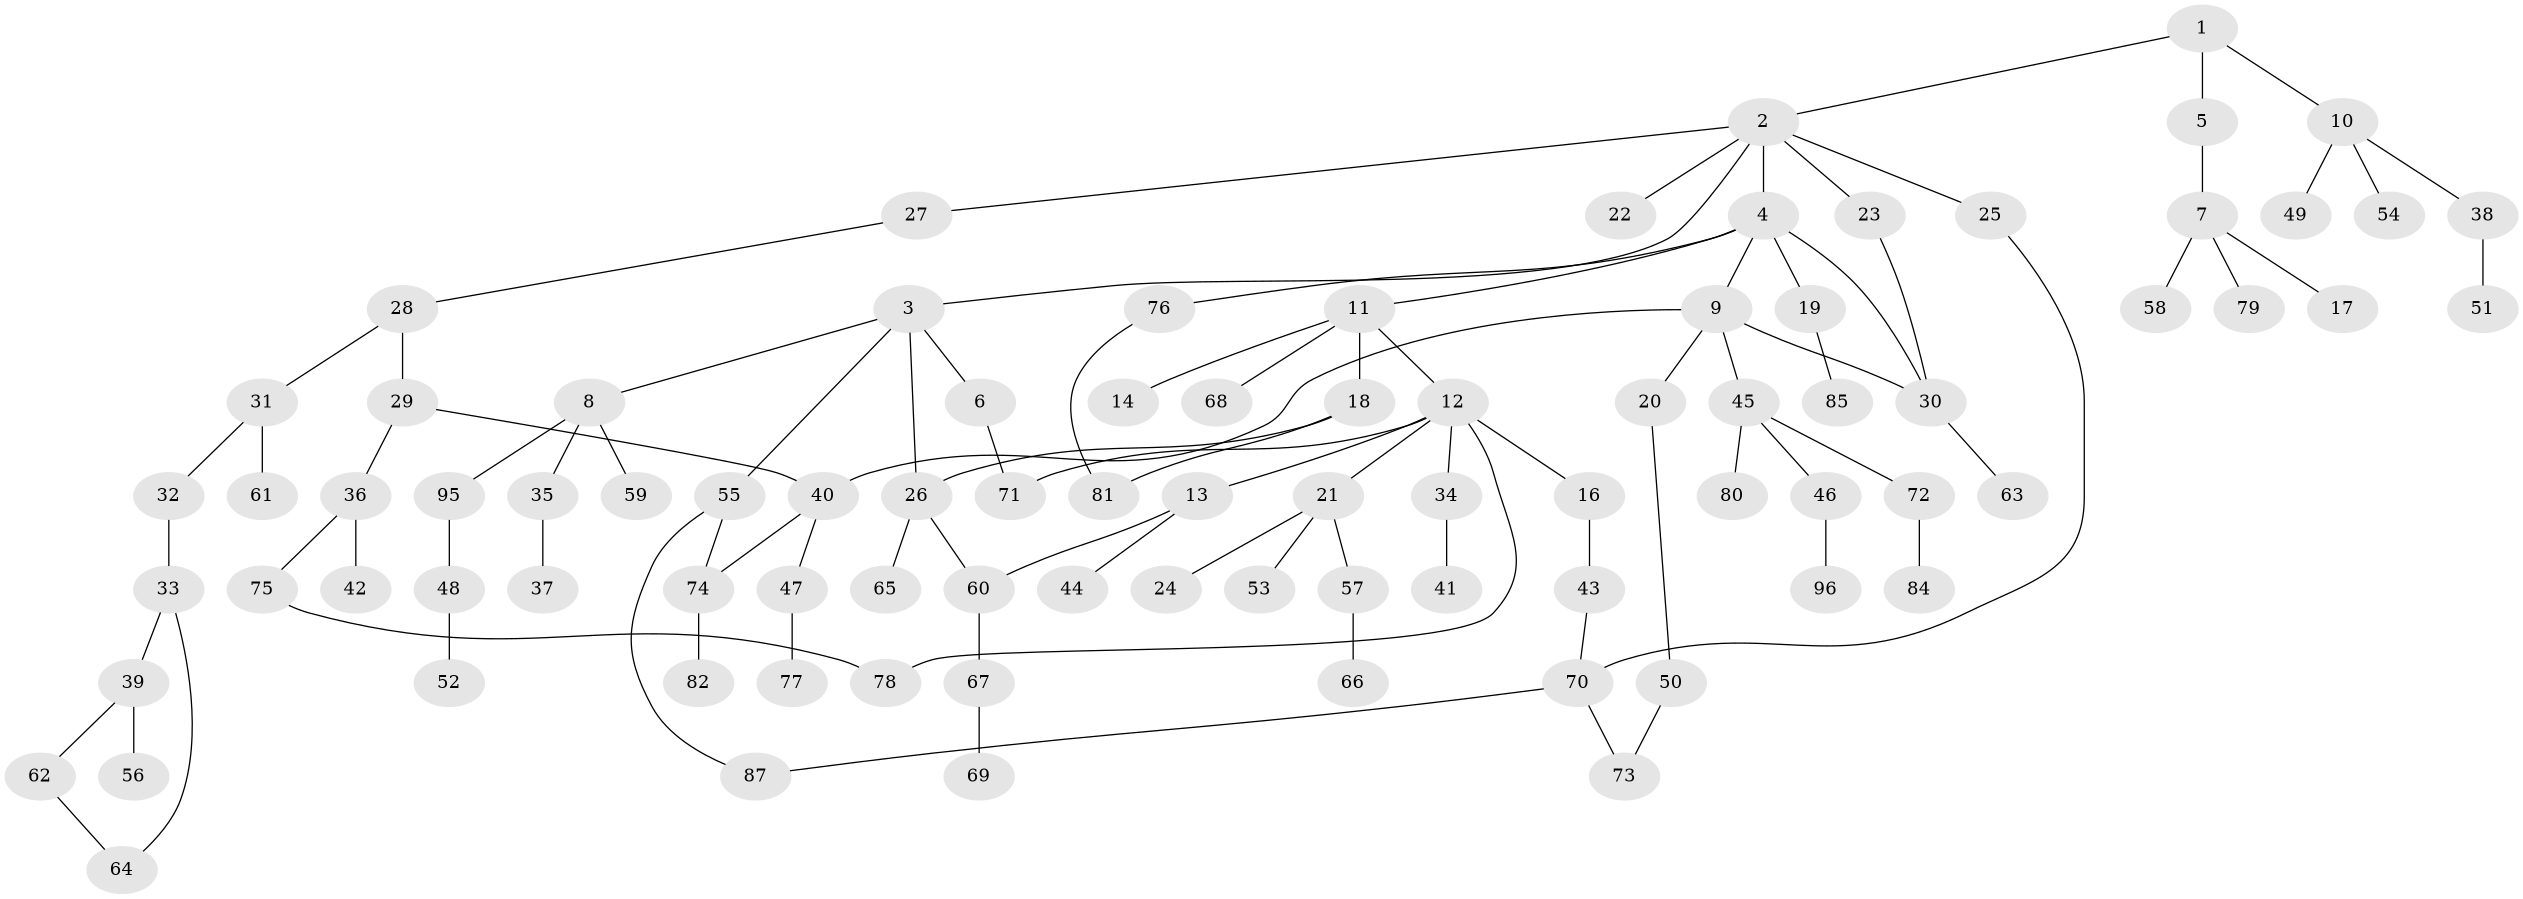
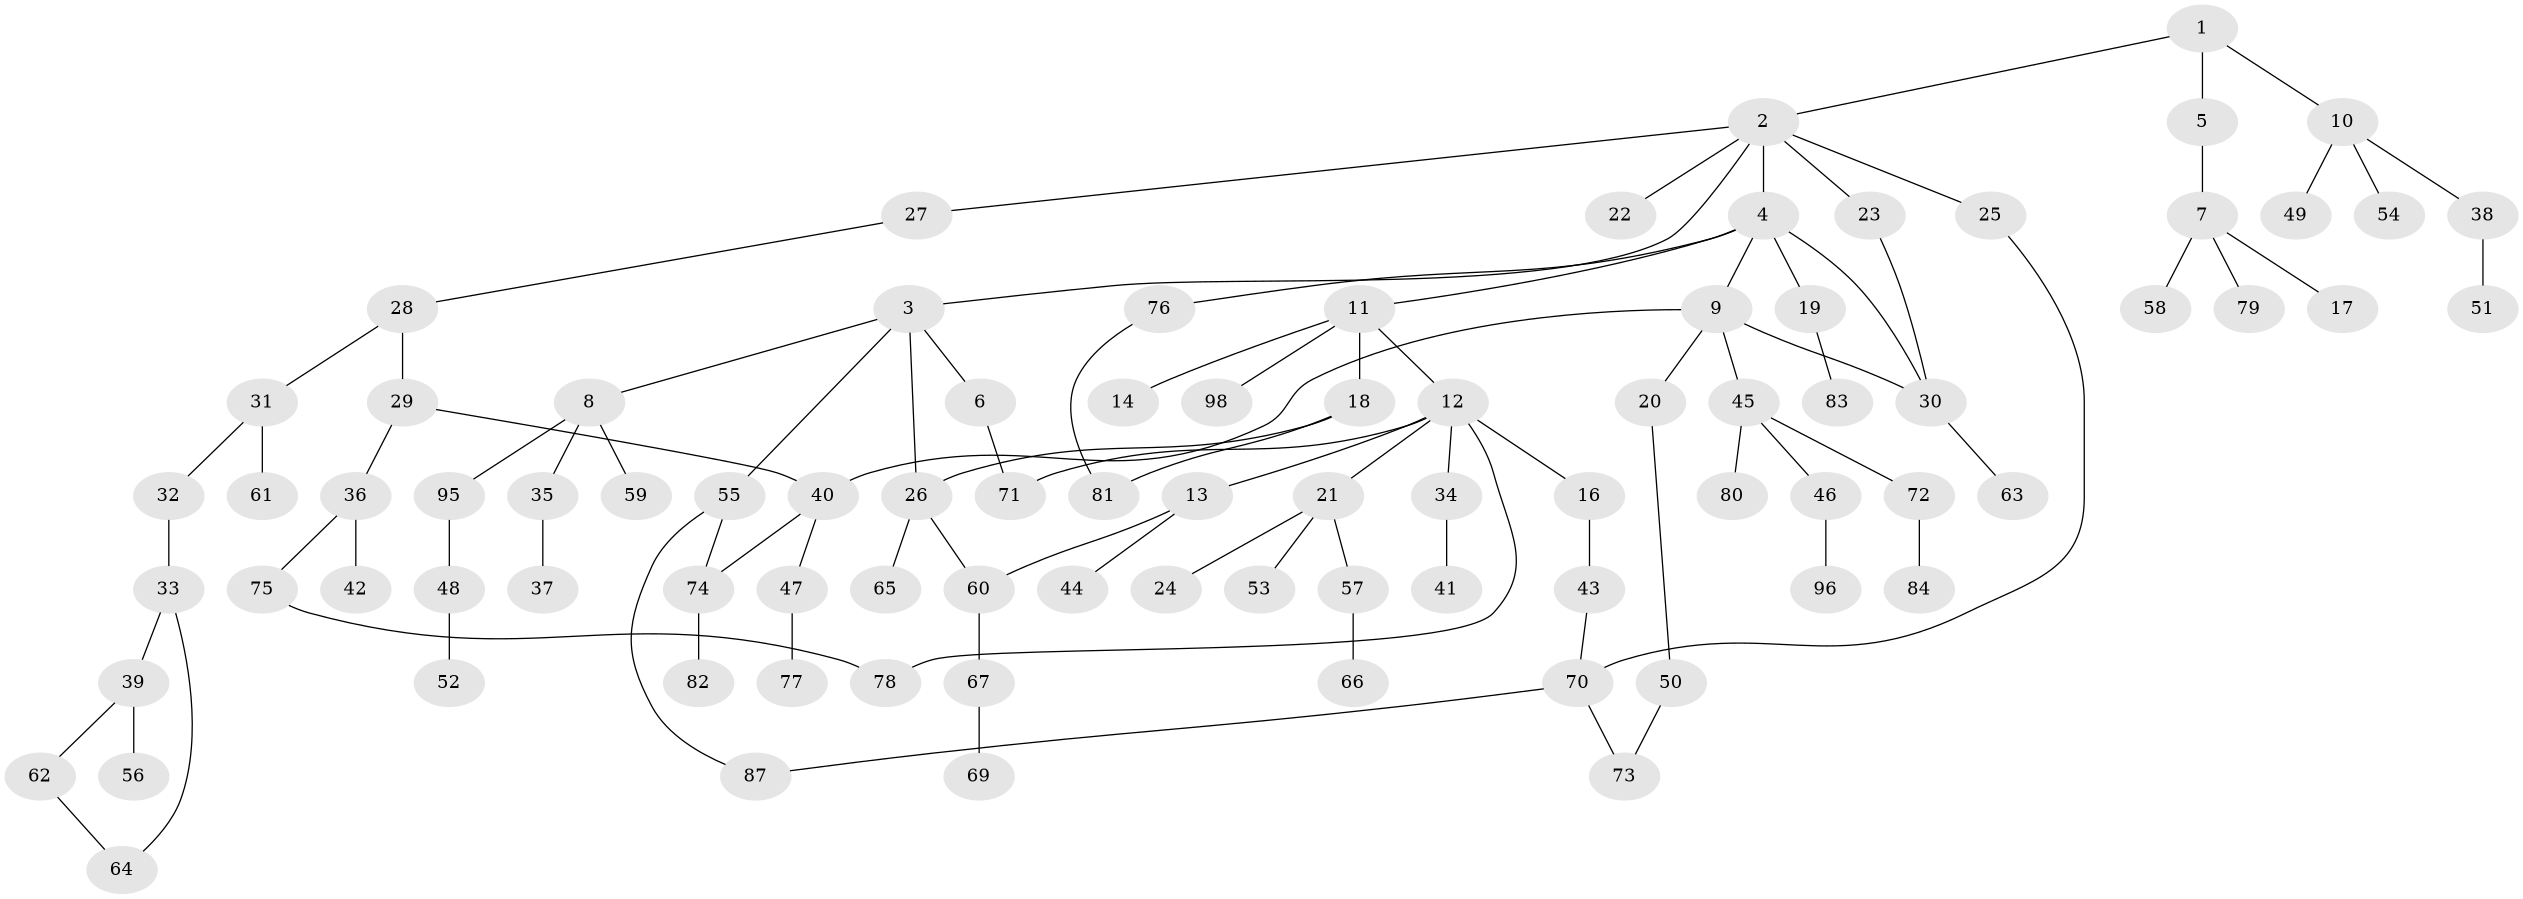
node "68": label "68" -> "98"
node "85": label "85" -> "83"
